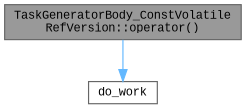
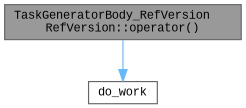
node "TaskGeneratorBody_ConstVolatile RefVersion::operator()": label "TaskGeneratorBody_ConstVolatile RefVersion::operator()" -> "TaskGeneratorBody_RefVersion RefVersion::operator()"
